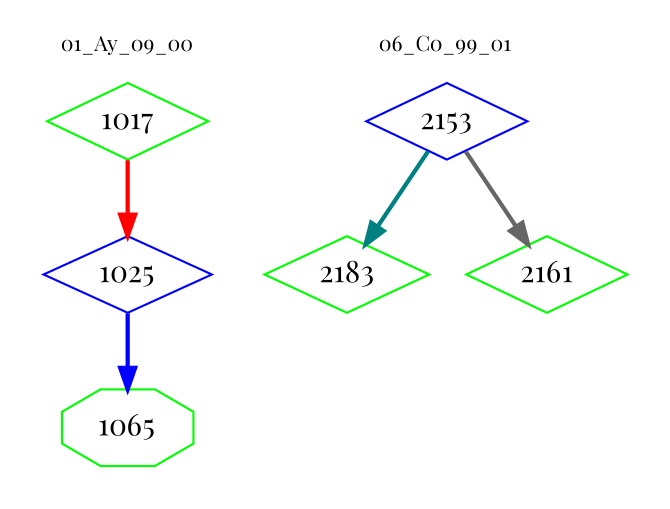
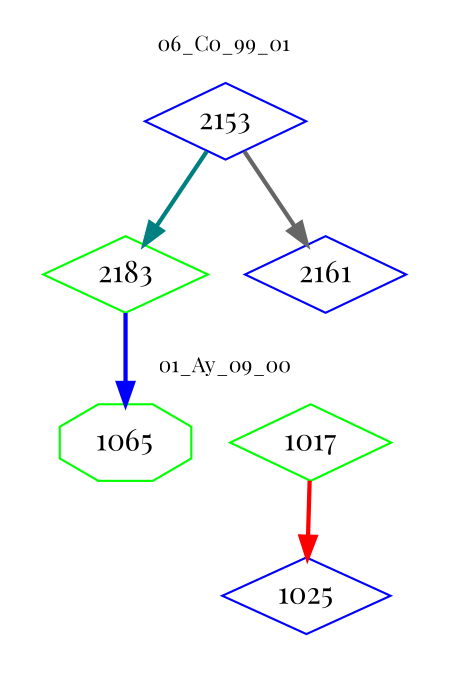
node "2161": color green -> blue
edge "1025" -> "1065": now "2183" -> "1065"
